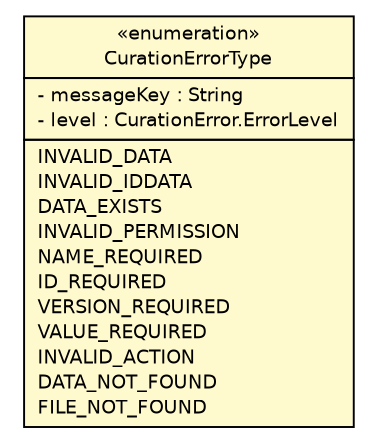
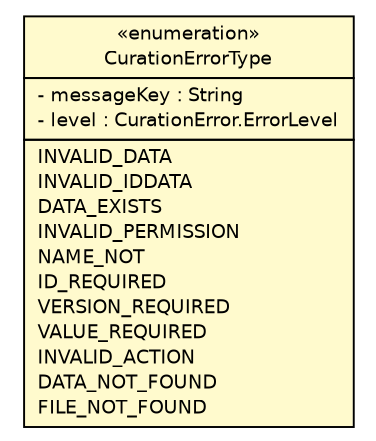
node "CurationErrorType": text "NAME_REQUIRED" -> "NAME_NOT"
